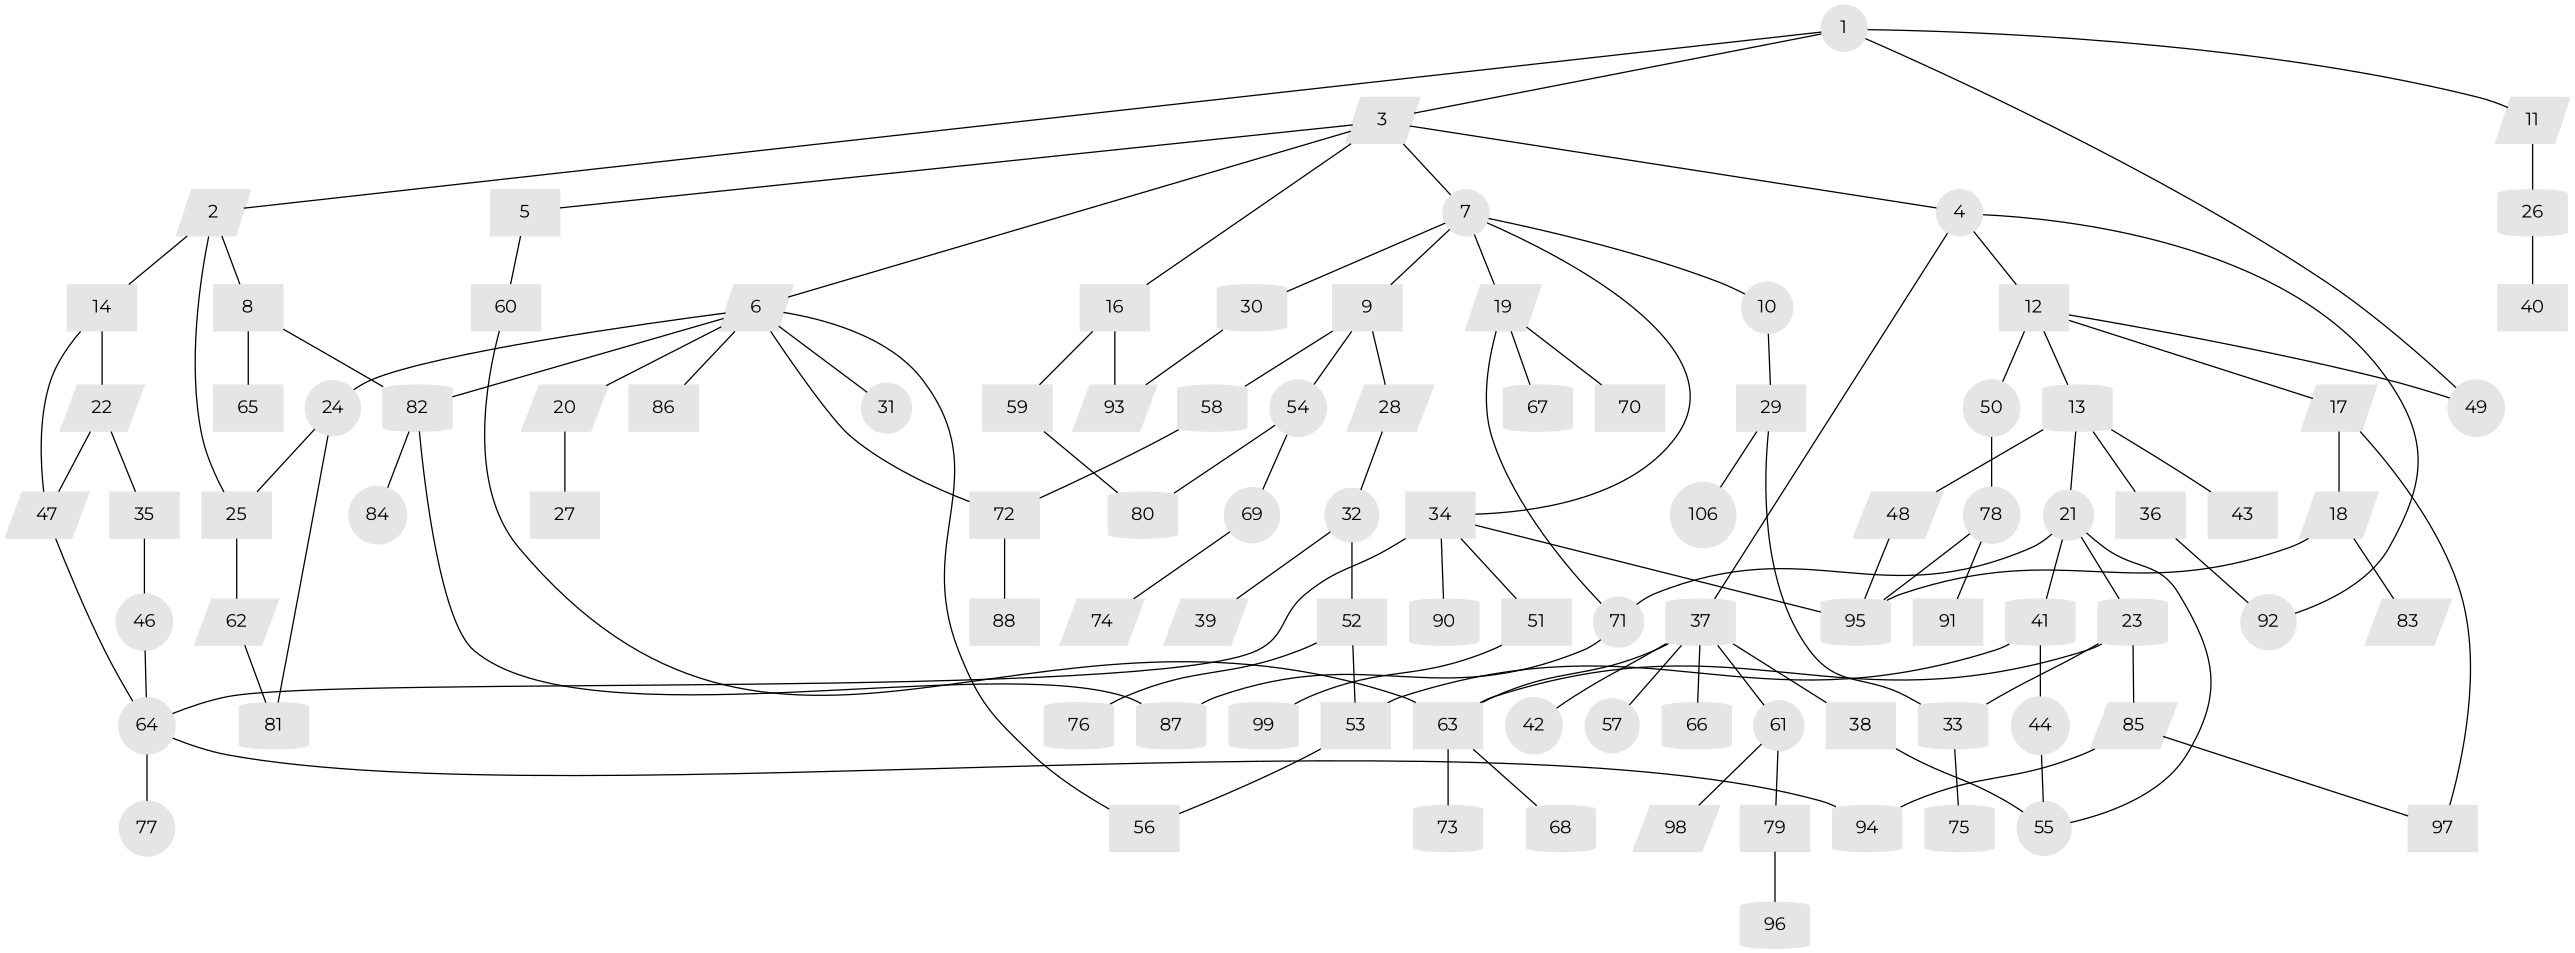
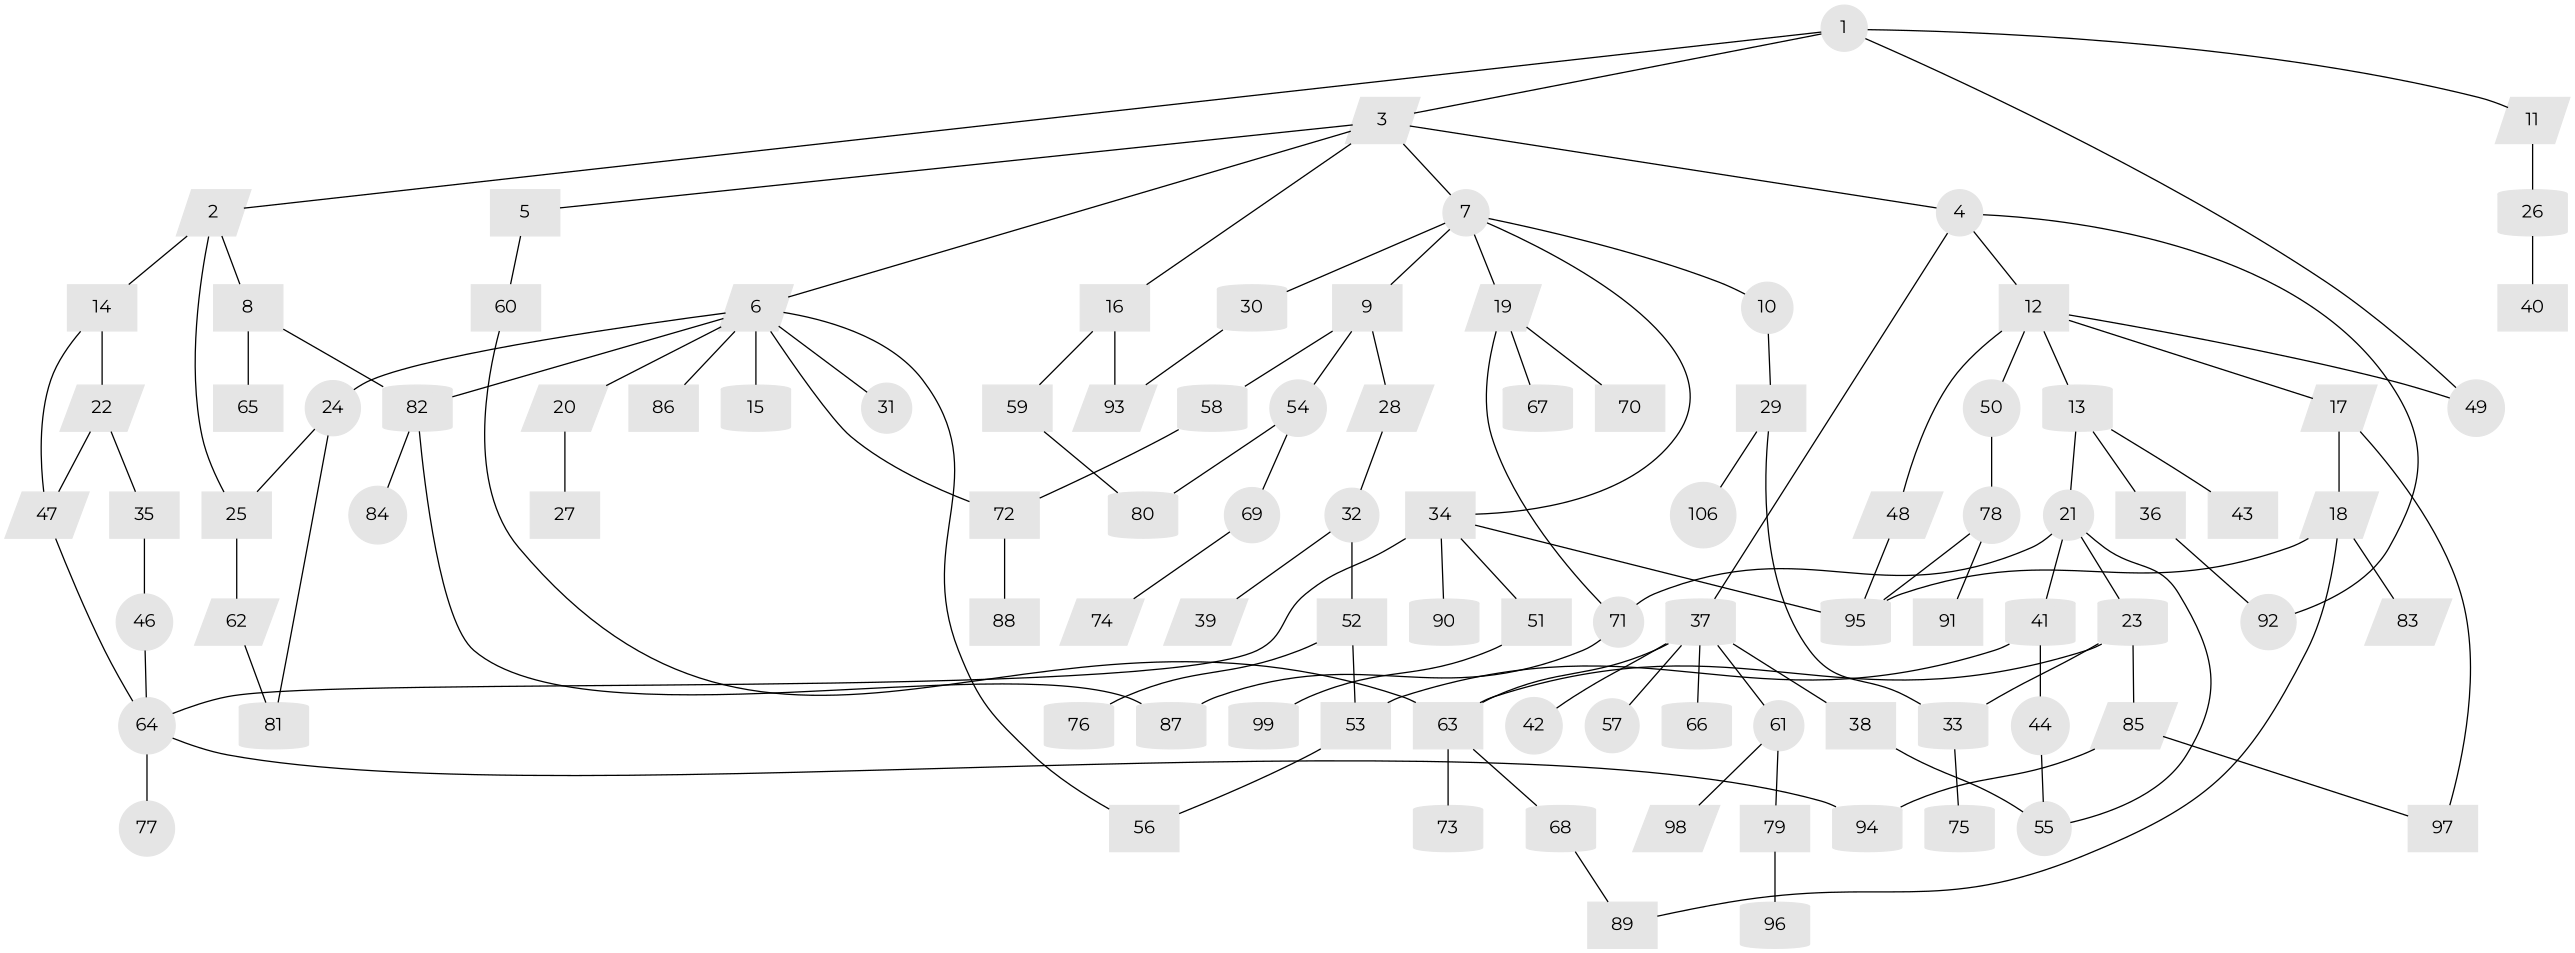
node "15": added
edge "13" -- "48": now "12" -- "48"
node "89": added
